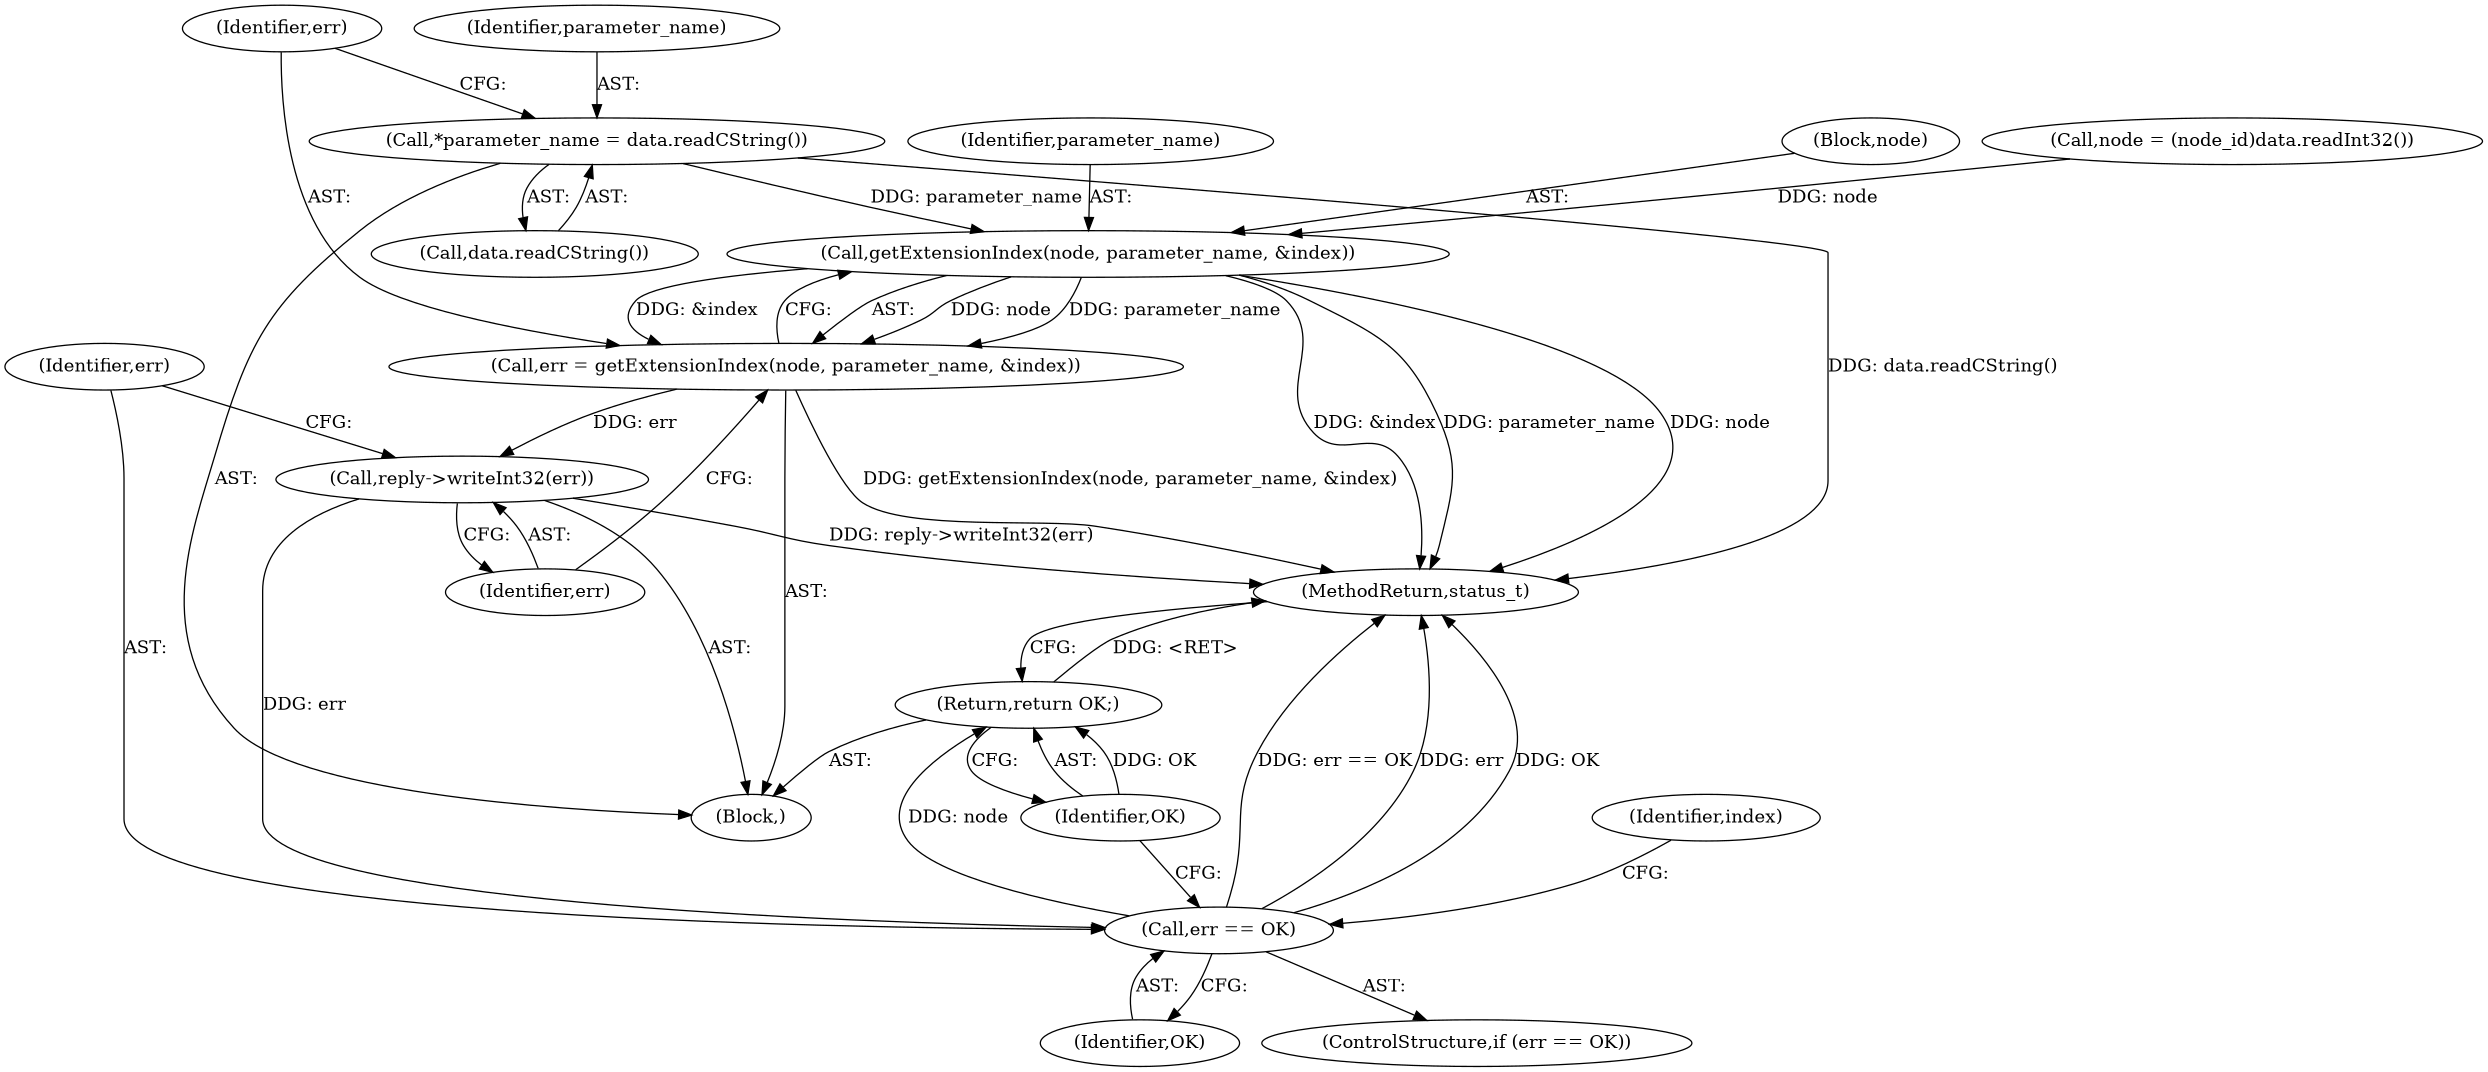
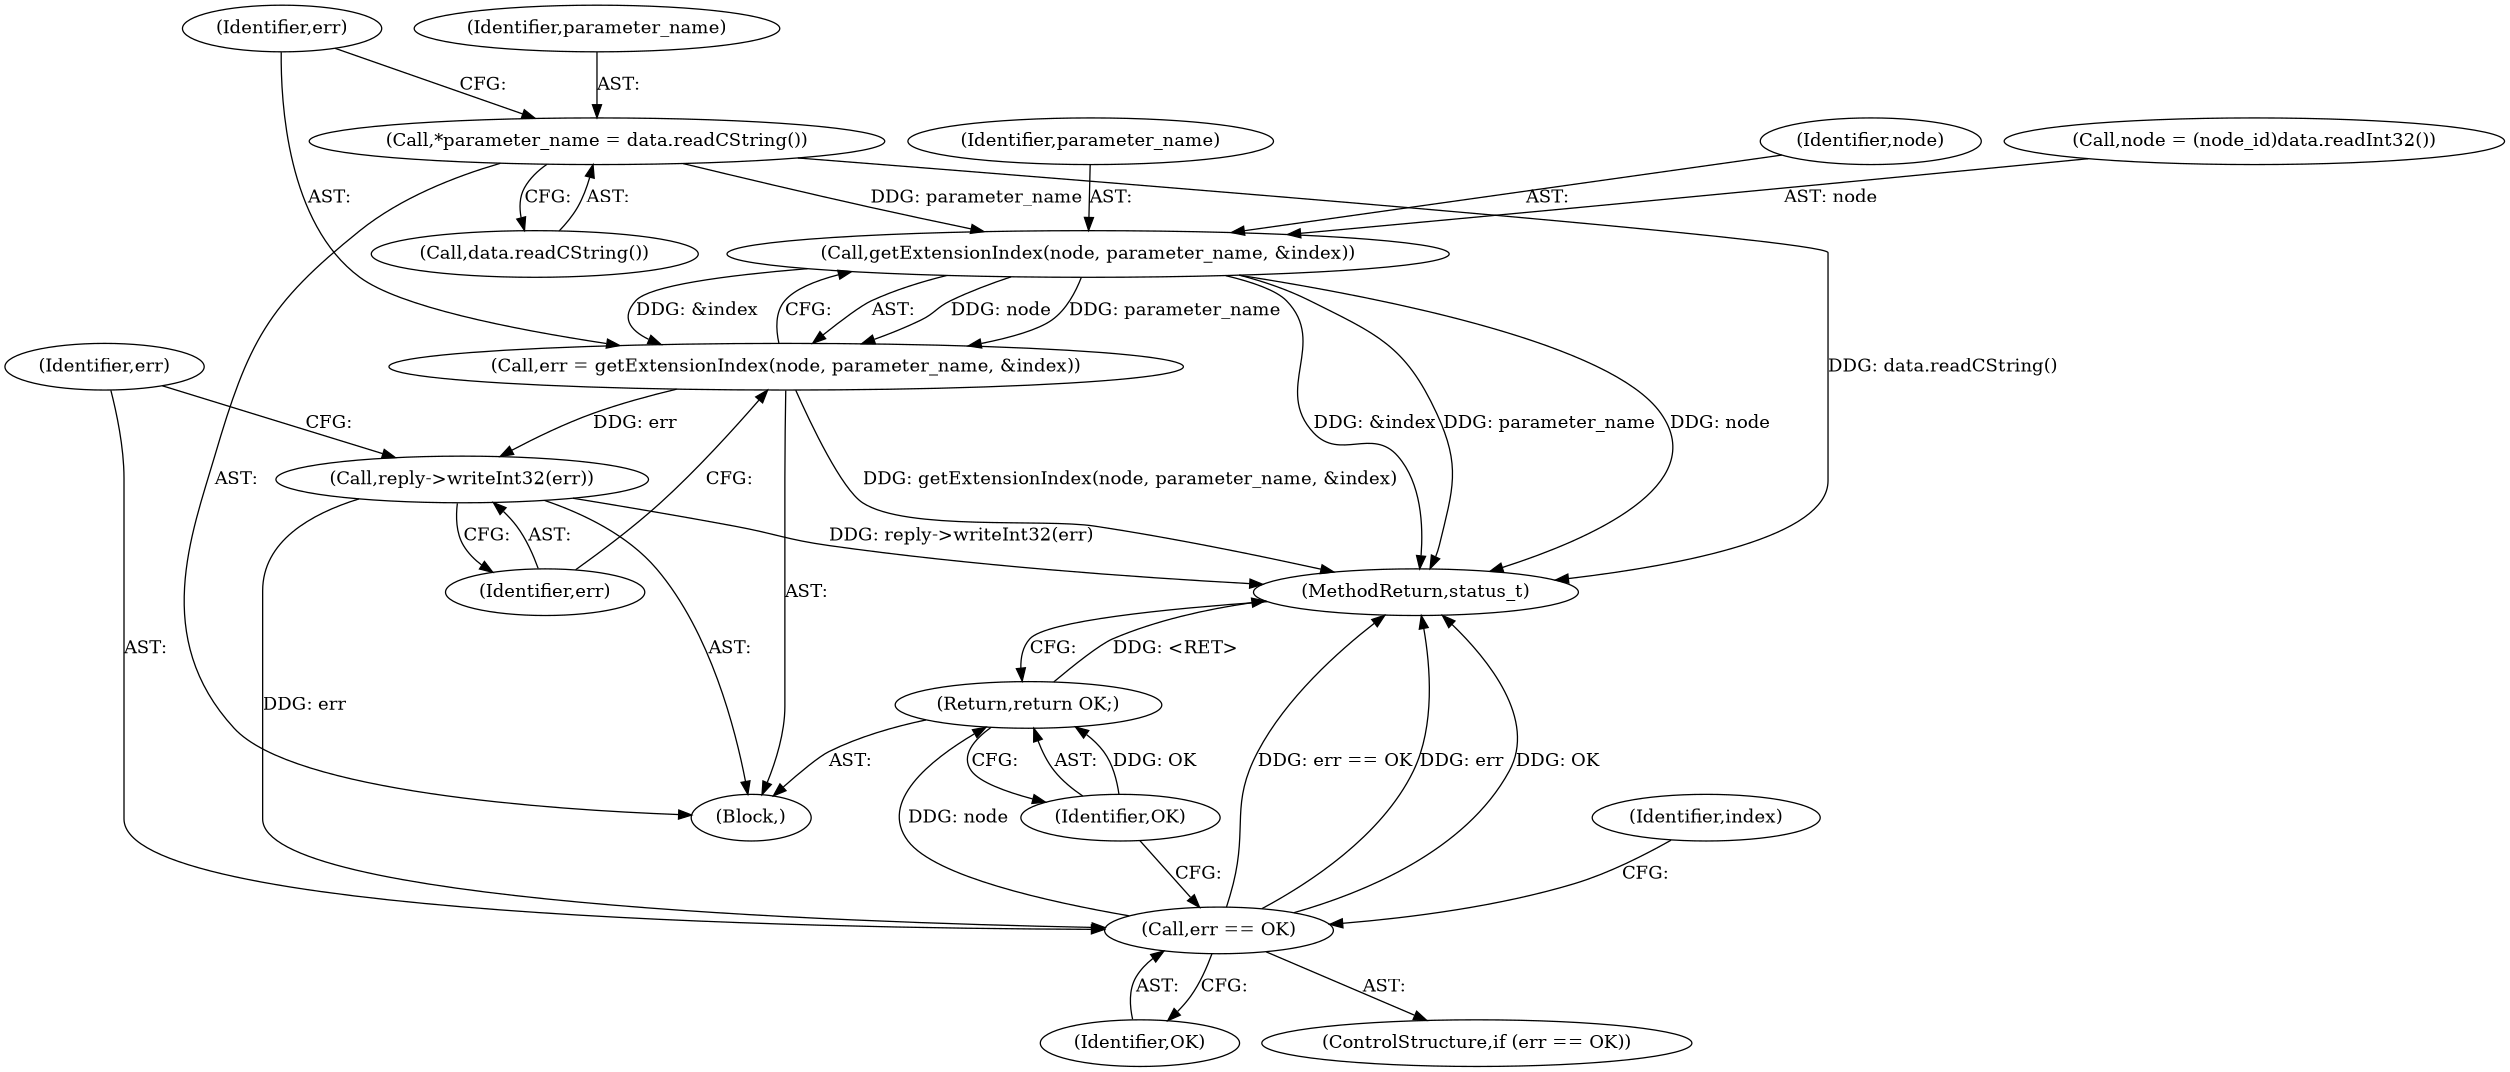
node "(Block,node)": label "(Block,node)" -> "(Identifier,node)"
edge "(Call,*parameter_name = data.readCString())" -> "(Call,data.readCString())": label "AST: " -> "CFG: "
edge "(Call,node = (node_id)data.readInt32())" -> "(Call,getExtensionIndex(node, parameter_name, &index))": label "DDG: node" -> "AST: node"
